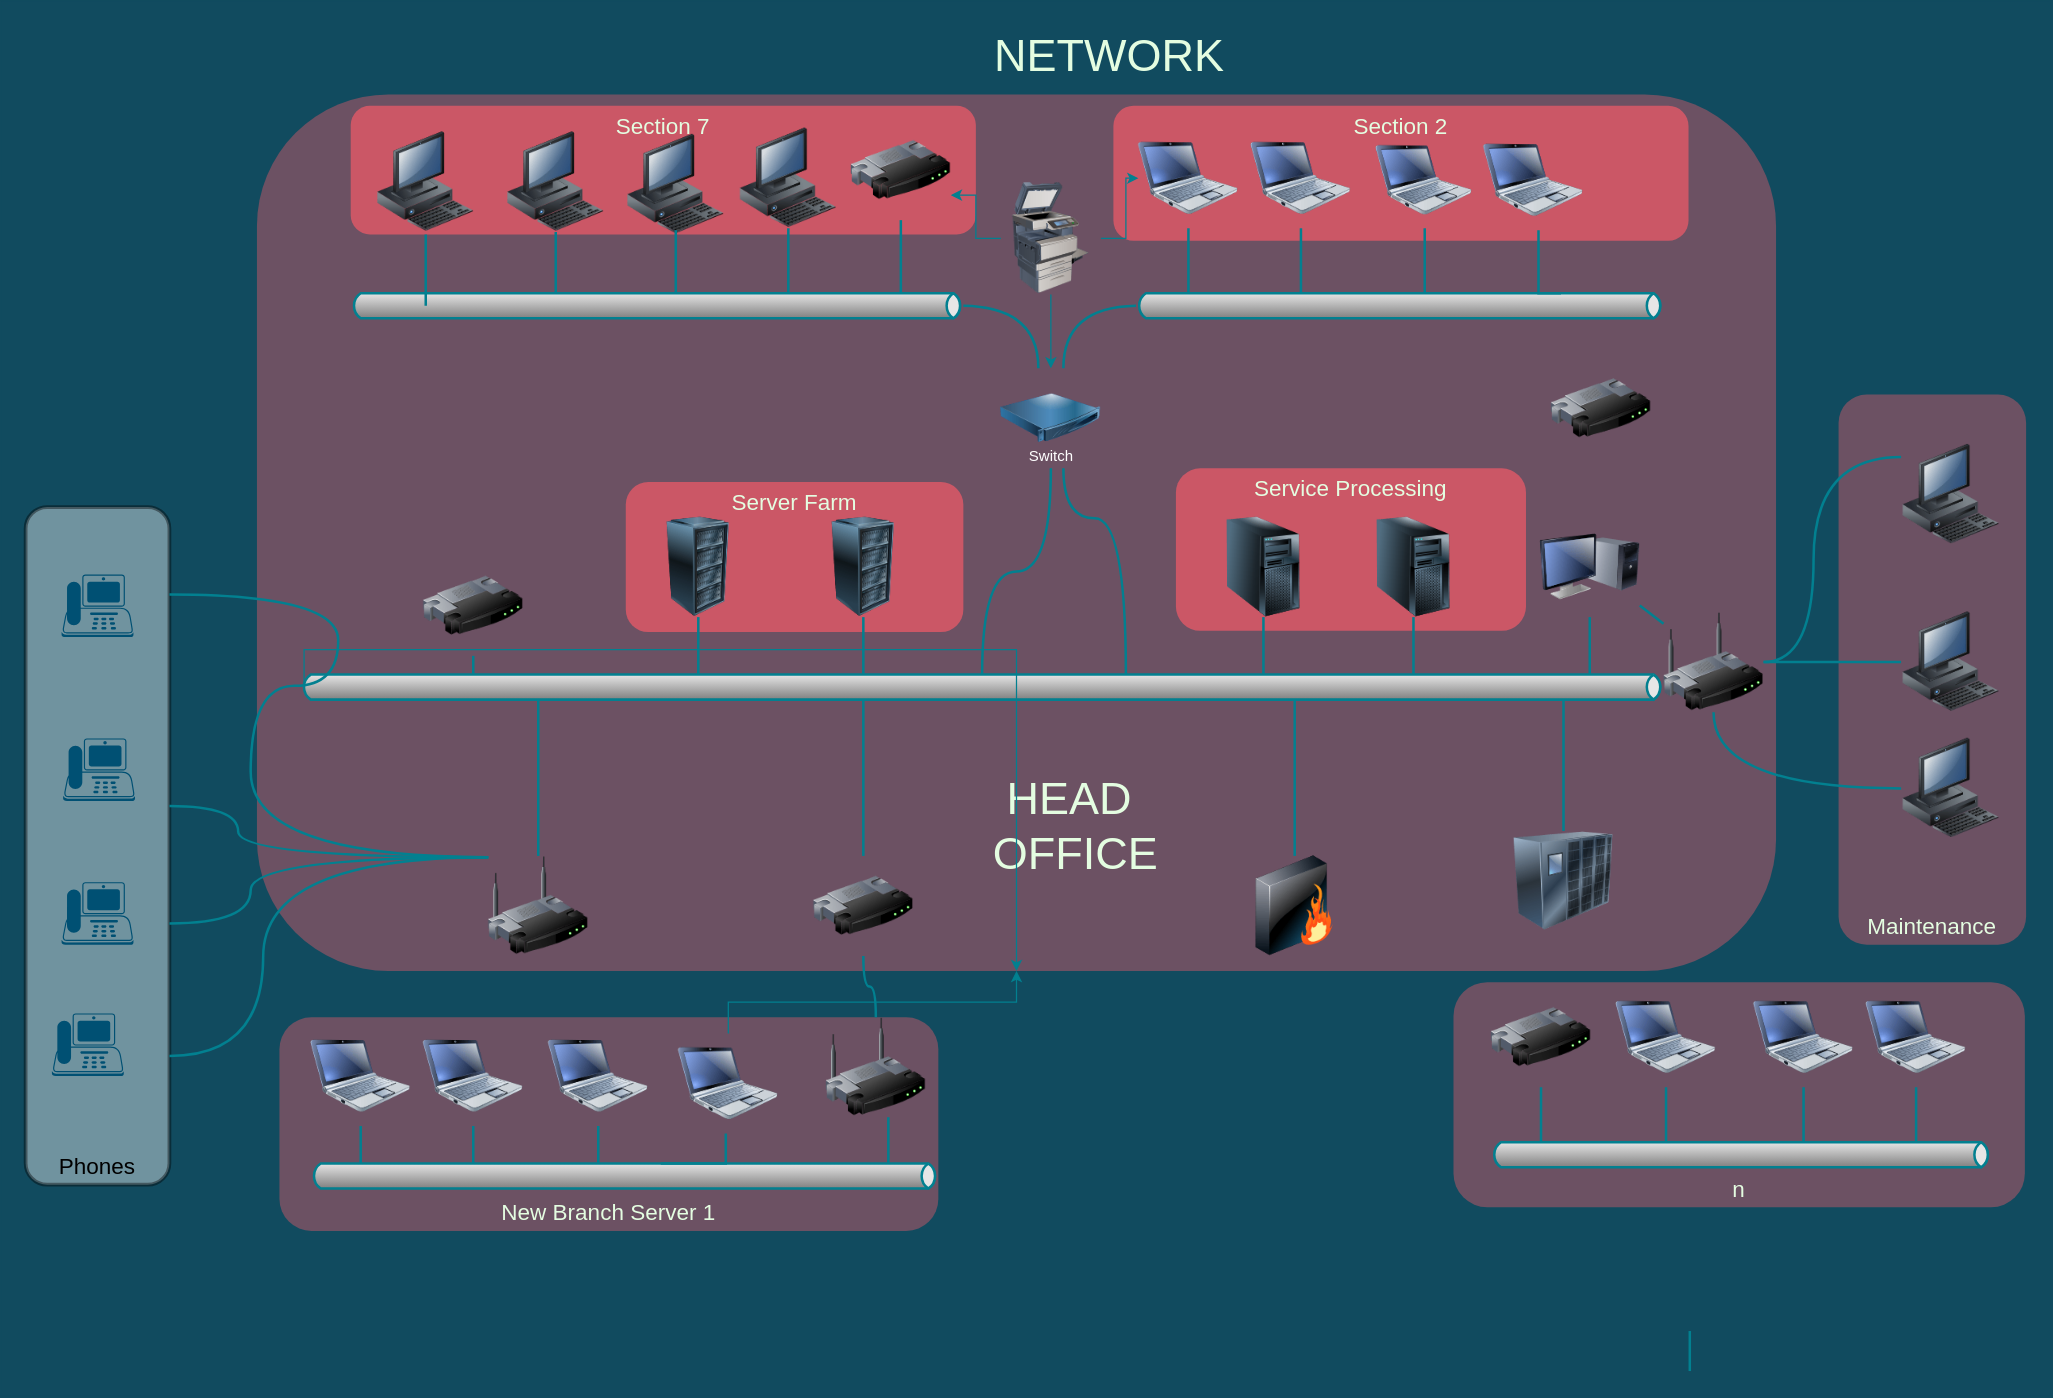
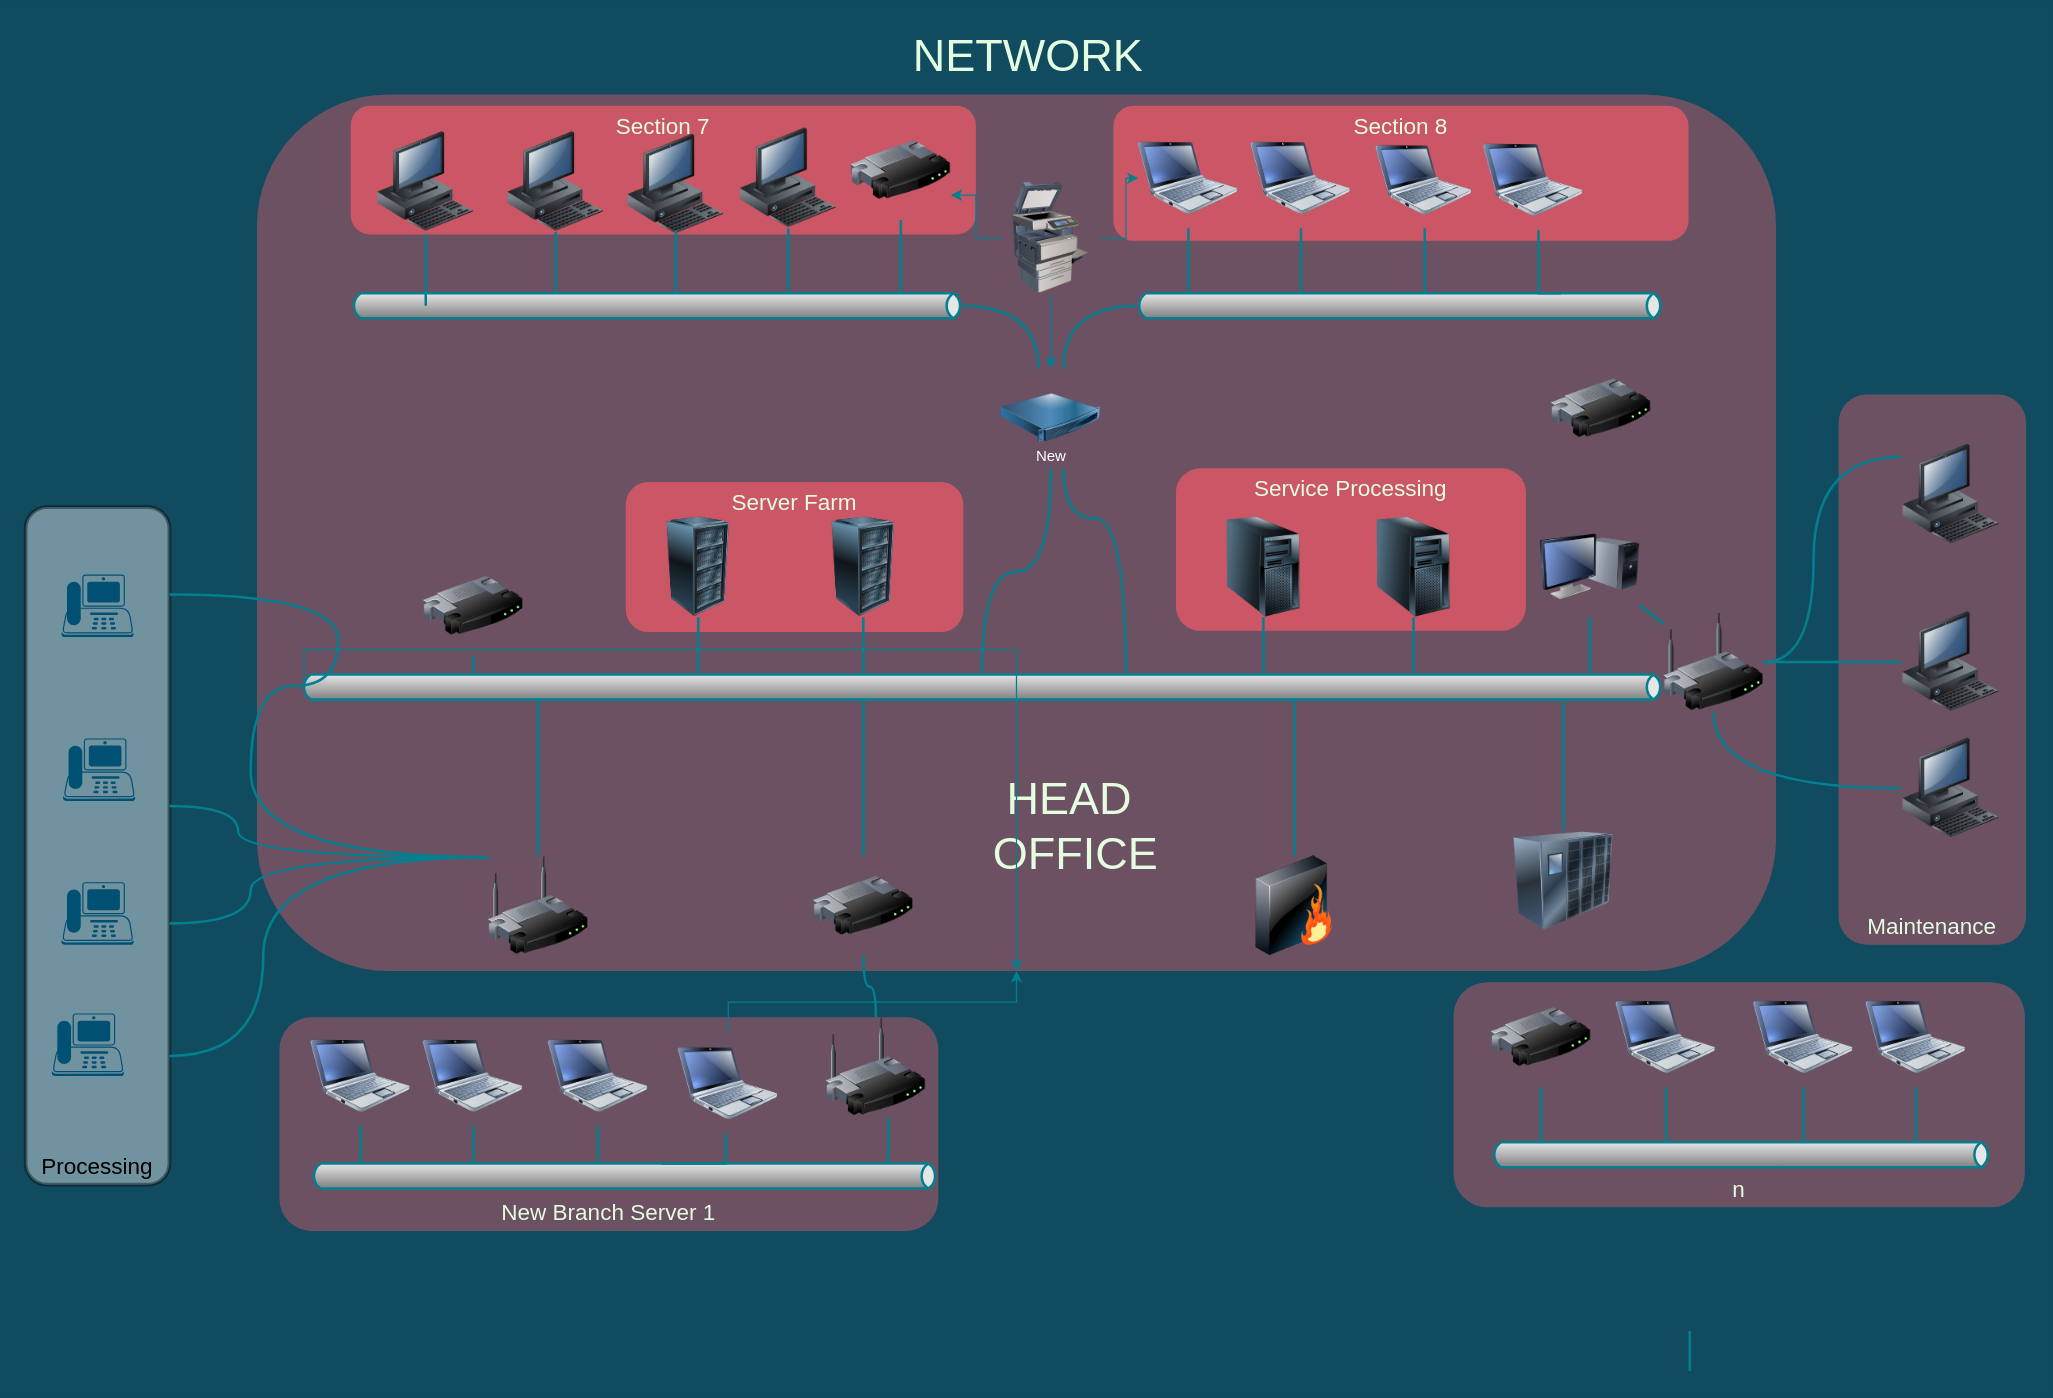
node "NETWORK": moved (1103, 54) -> (1022, 54)
node "Section 2": label "Section 2" -> "Section 8"
node "Switch": label "Switch" -> "New"
node "Phones": label "Phones" -> "Processing"
